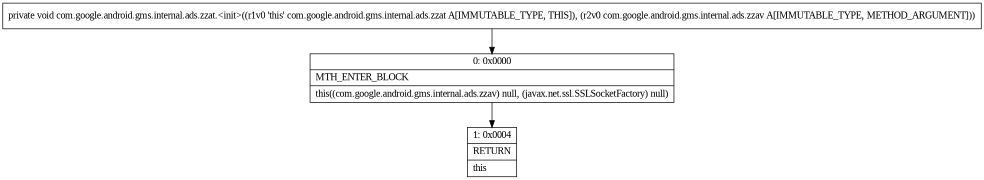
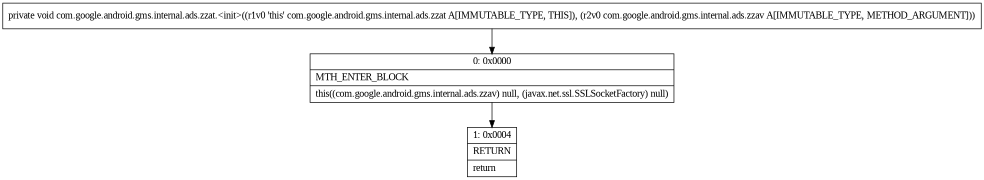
node "1: 0x0004": text "this" -> "return"
